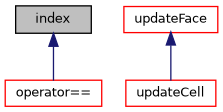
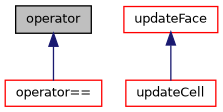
node "index": label "index" -> "operator"
